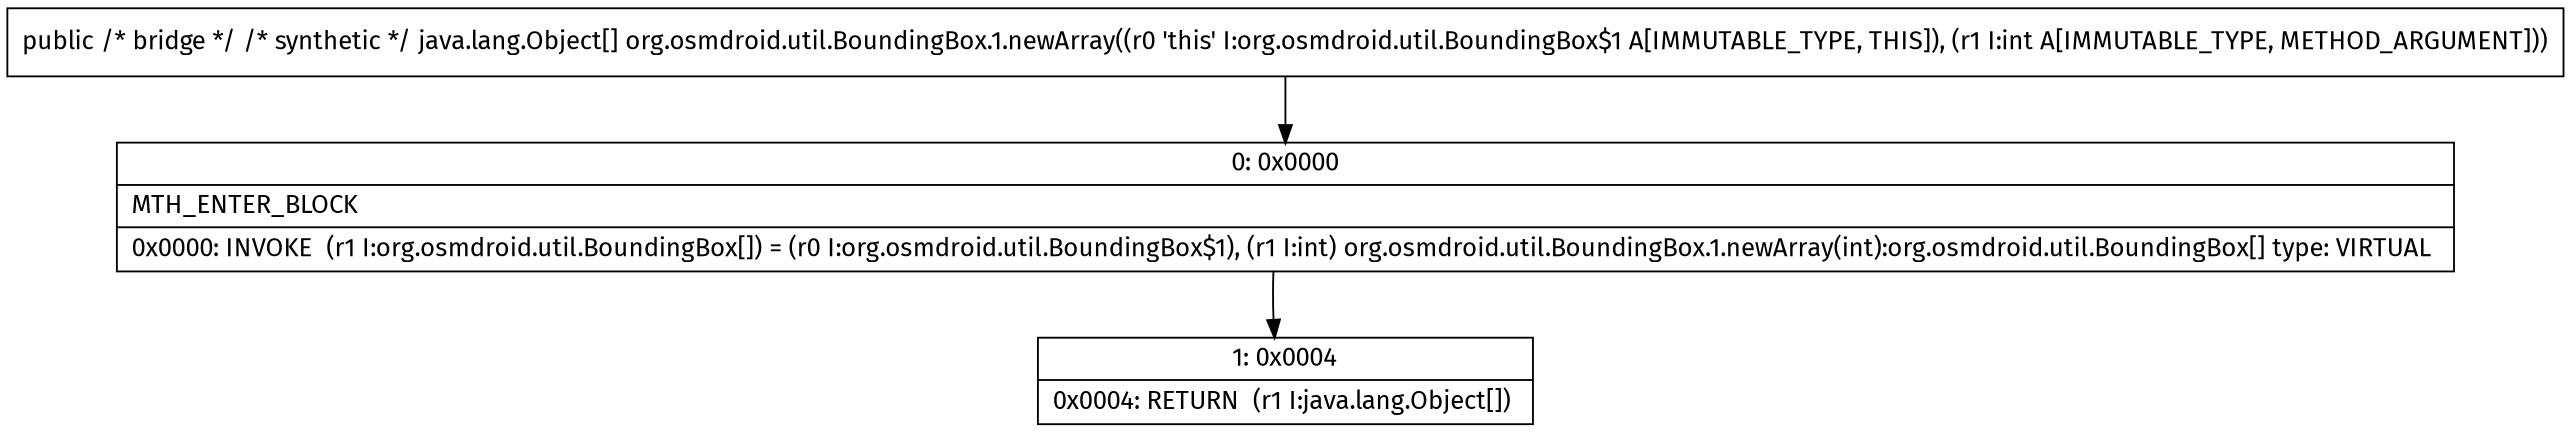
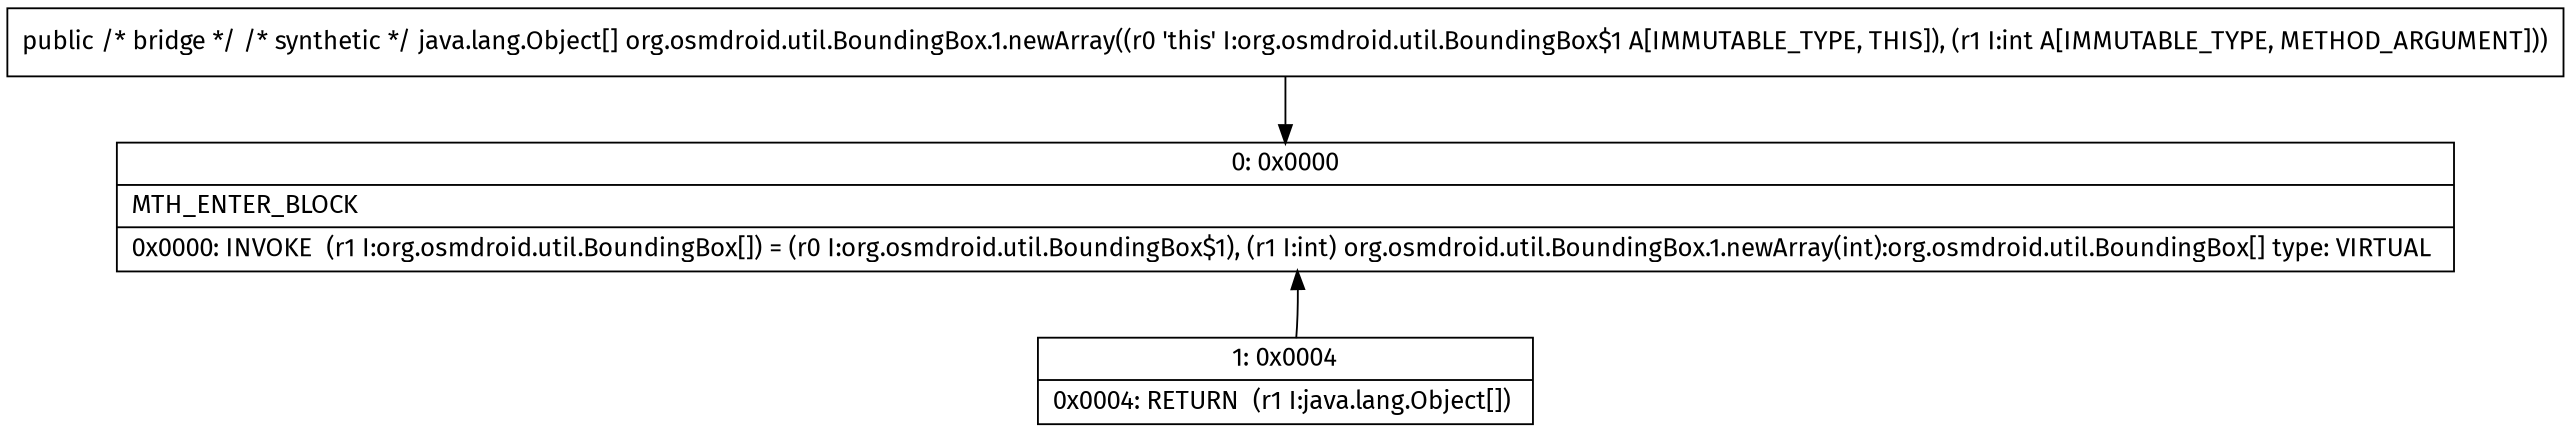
edge "0: 0x0000" -> "1: 0x0004": reversed
